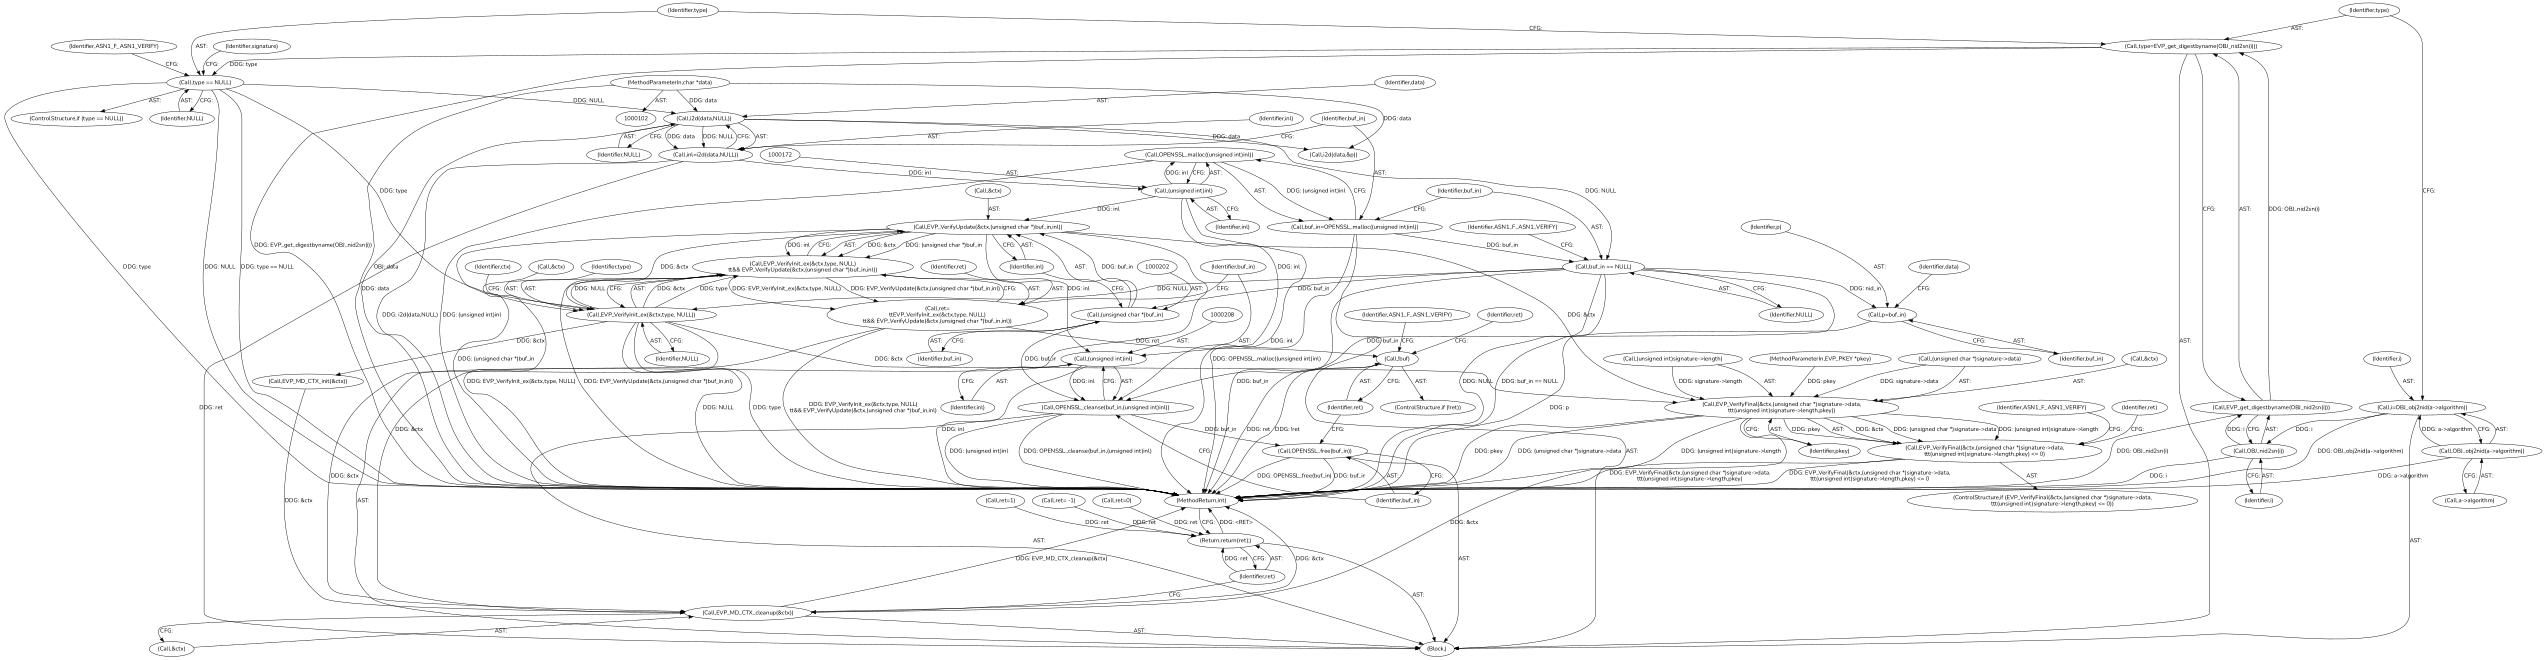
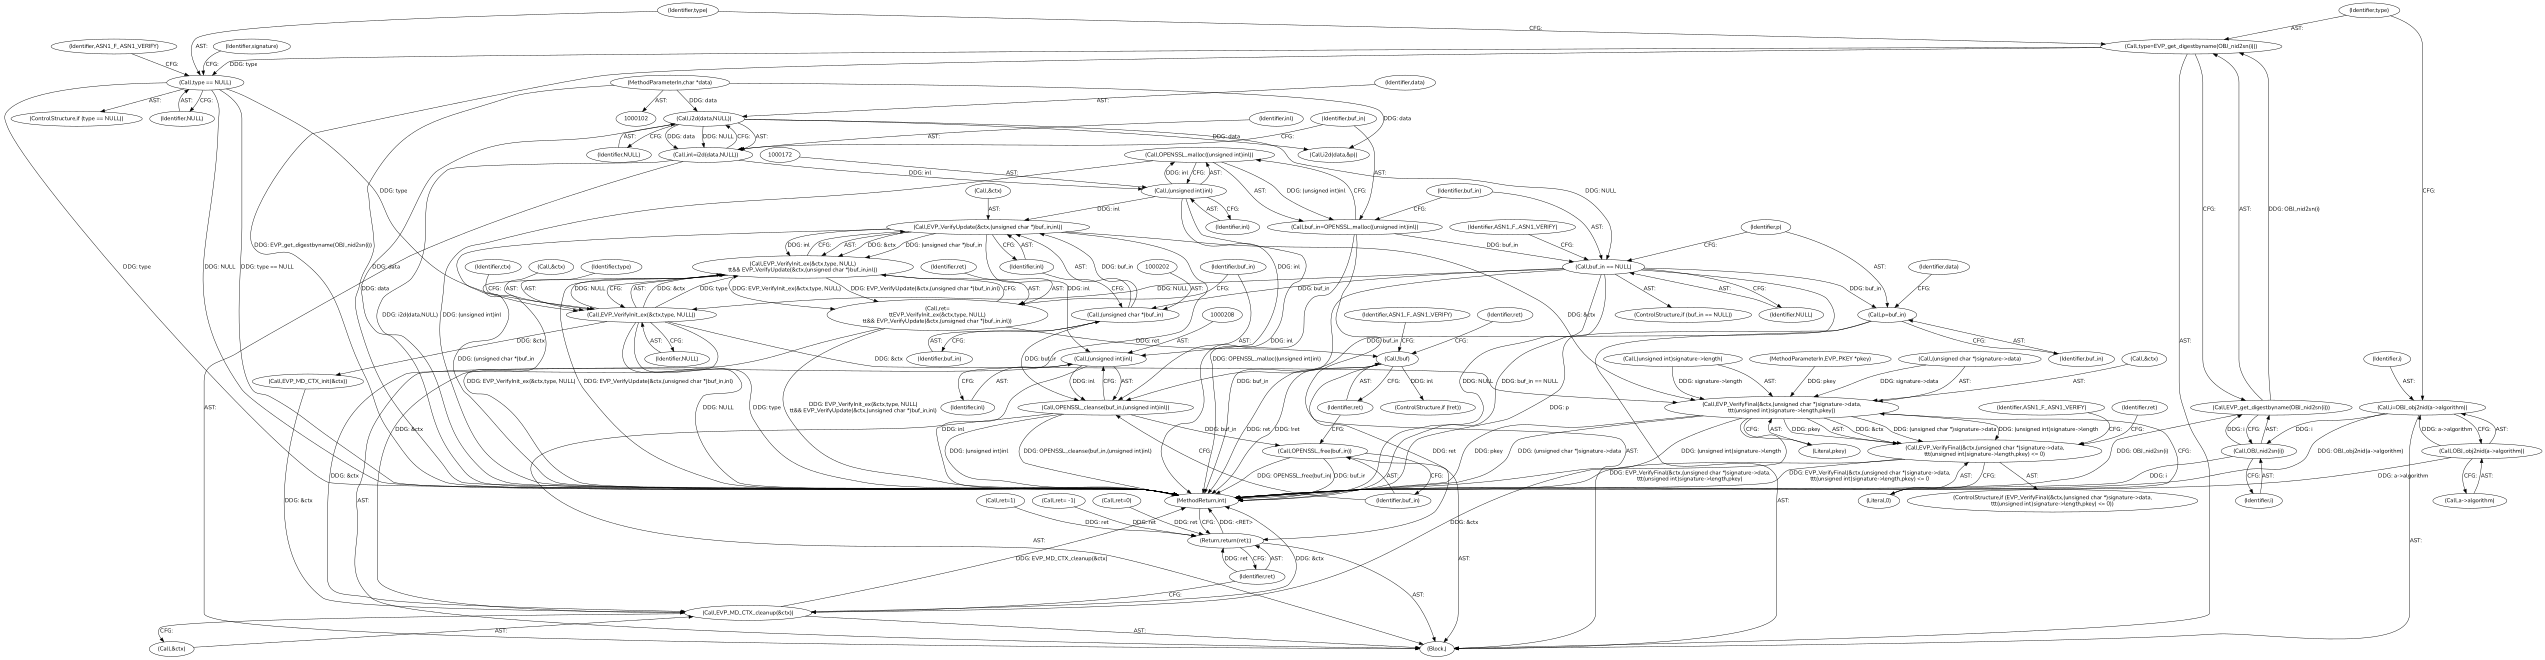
edge "(Call,type == NULL)" -> "(Call,i2d(data,NULL))": removed, label "DDG: NULL"
edge "(Call,EVP_VerifyInit_ex(&ctx,type, NULL))" -> "(Call,EVP_VerifyUpdate(&ctx,(unsigned char *)buf_in,inl))": removed, label "DDG: &ctx"
edge "(Identifier,p)" -> "(Call,buf_in == NULL)": added, label "CFG:"
edge "(MethodParameterIn,char *data)" -> "(MethodReturn,int)": label "OBJ: data" -> "DDG: data"
edge "(Call,buf_in == NULL)" -> "(Call,p=buf_in)": label "DDG: nid_in" -> "DDG: buf_in"
node "(ControlStructure,if (buf_in == NULL))": added
edge "(Call,!buf)" -> "(ControlStructure,if (!ret))": label "AST: " -> "DDG: inl"
edge "(Call,inl=i2d(data,NULL))" -> "(Block,)": label "DDG: ret" -> "AST: "
node "(Identifier,pkey)": label "(Identifier,pkey)" -> "(Literal,pkey)"
edge "(Call,!buf)" -> "(Return,return(ret);)": added, label "DDG: ret"
edge "(Call,p=buf_in)" -> "(Block,)": added, label "AST:"
node "(Literal,0)": added
